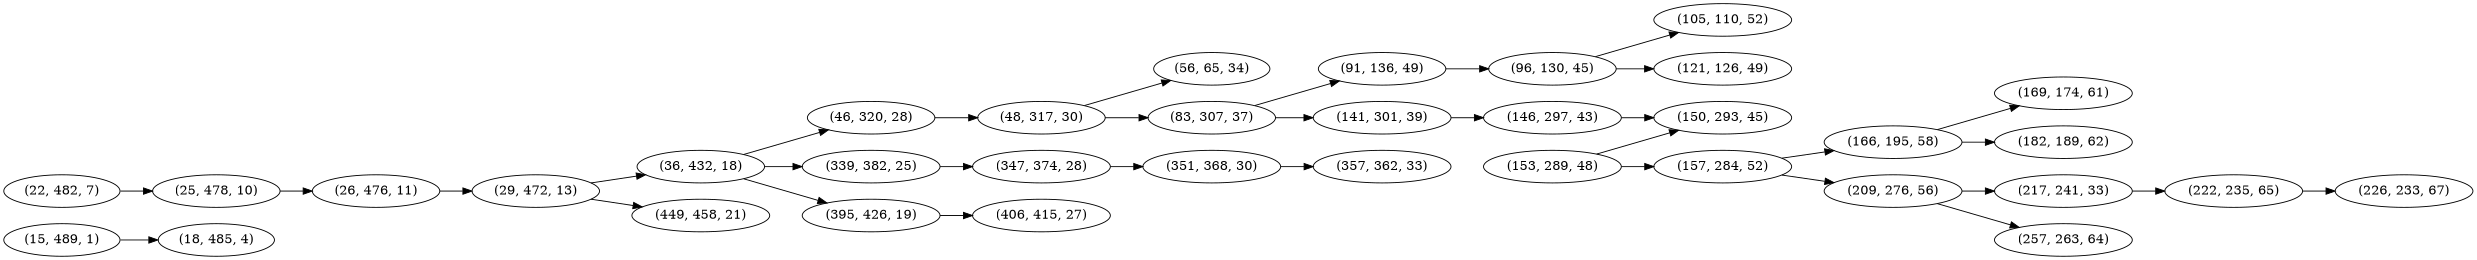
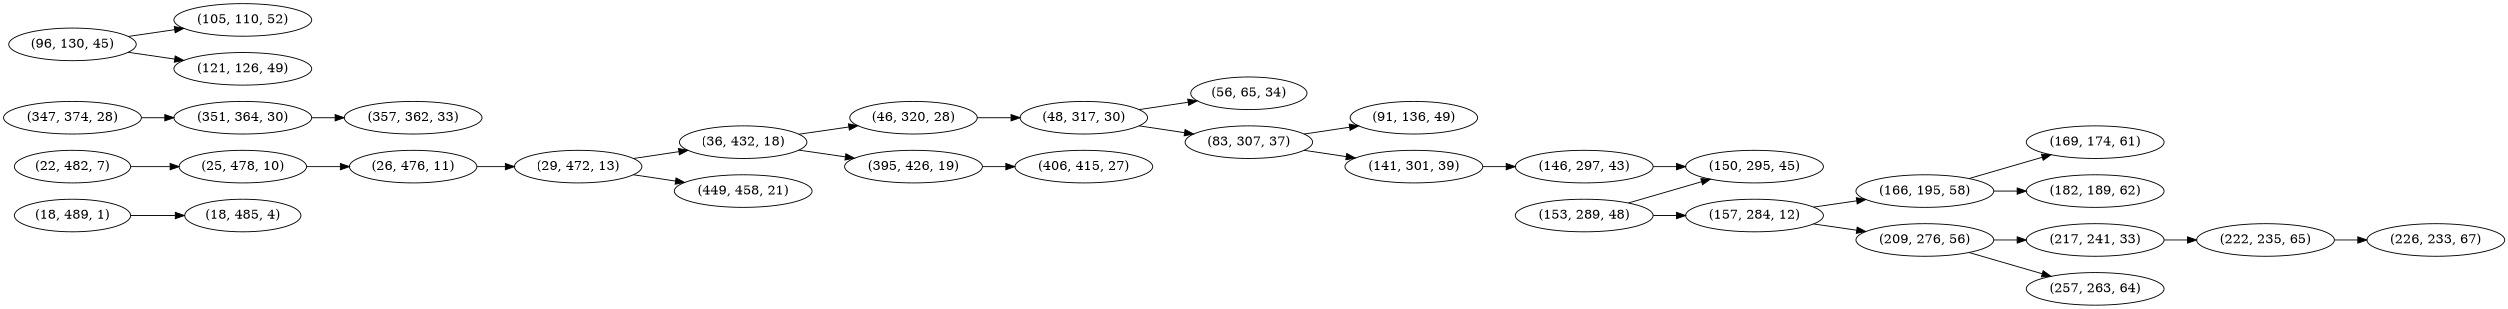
edge "(91, 136, 49)" -> "(96, 130, 45)": removed
node "(150, 293, 45)": label "(150, 293, 45)" -> "(150, 295, 45)"
node "(339, 382, 25)": removed
node "(351, 368, 30)": label "(351, 368, 30)" -> "(351, 364, 30)"
node "(157, 284, 52)": label "(157, 284, 52)" -> "(157, 284, 12)"
node "(15, 489, 1)": label "(15, 489, 1)" -> "(18, 489, 1)"
